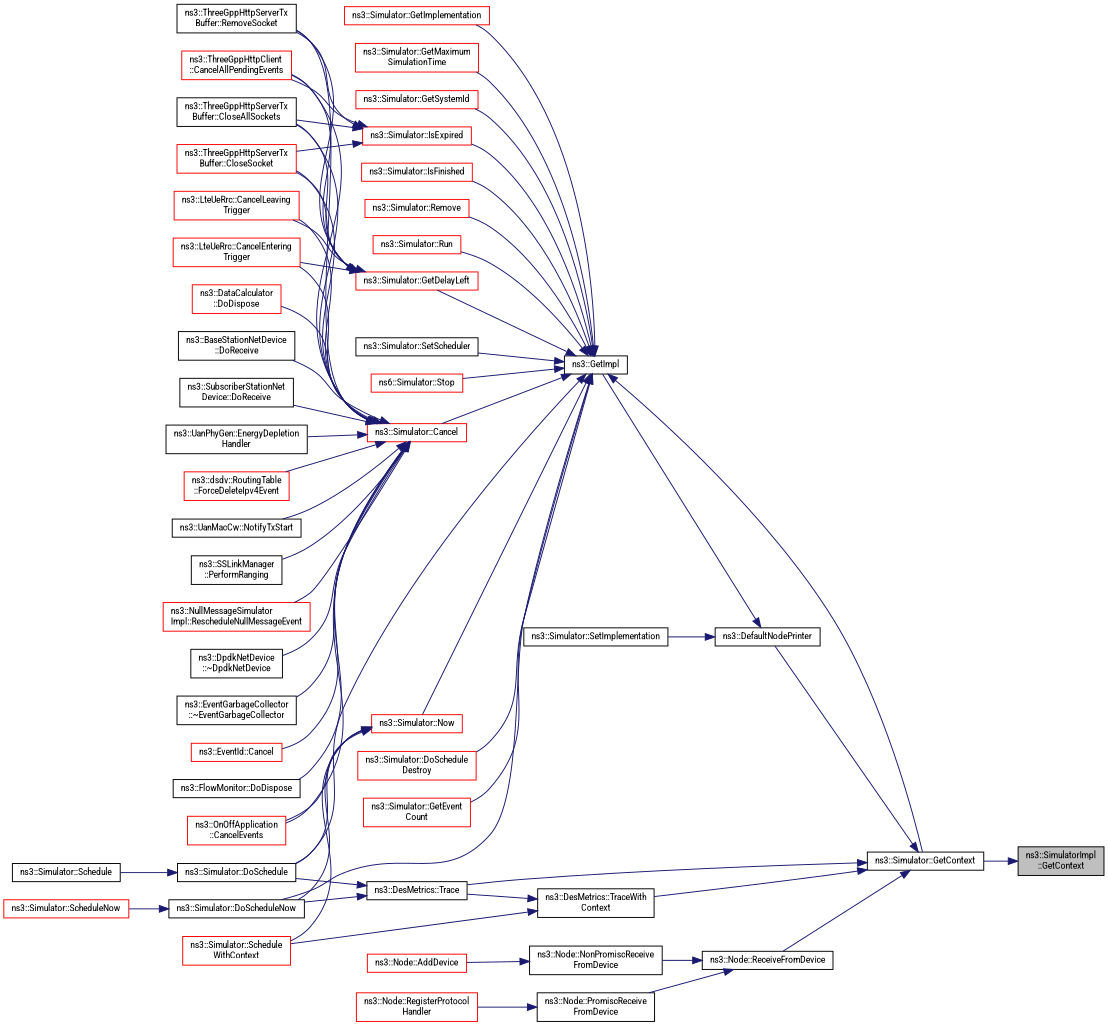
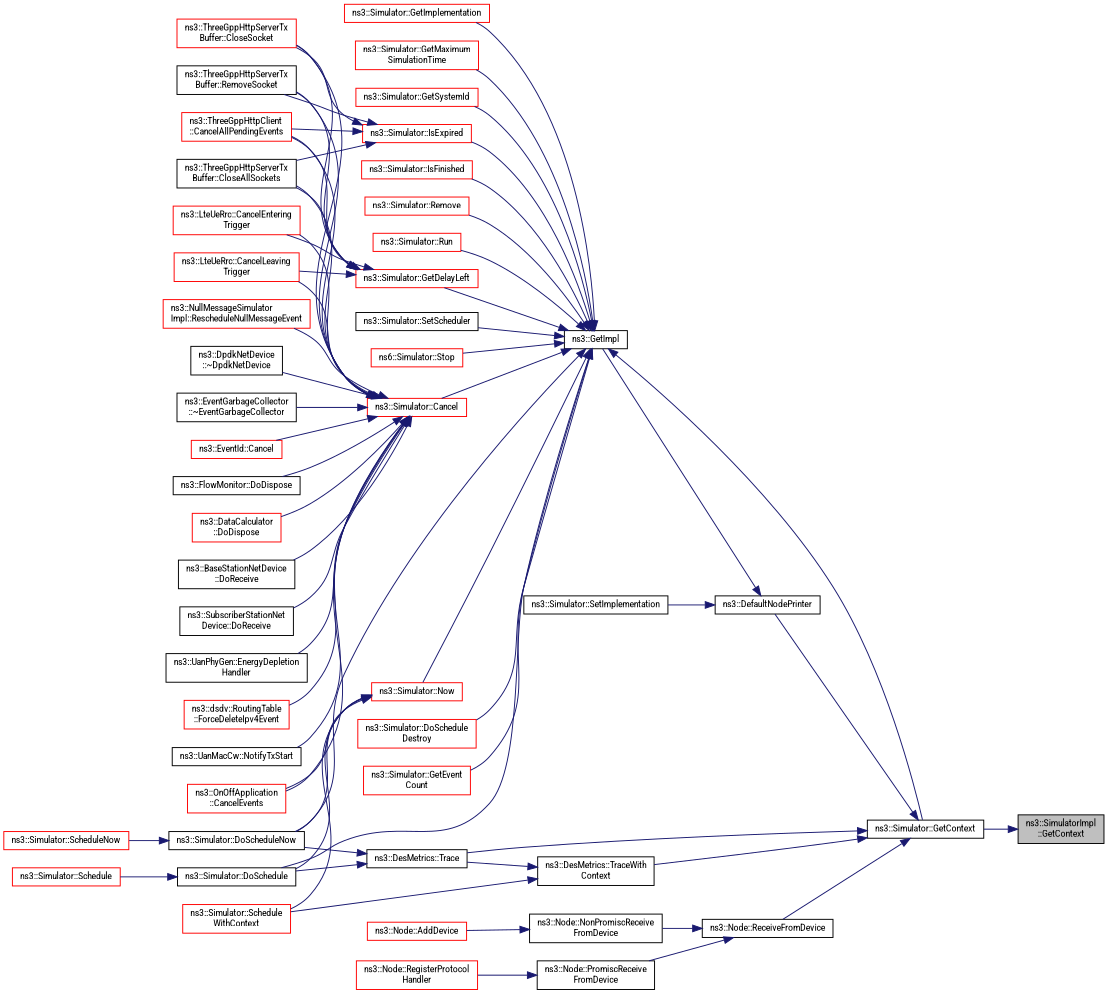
node "ns3::SSLinkManager ::PerformRanging": removed
node "ns3::Simulator::Schedule": color black -> red
